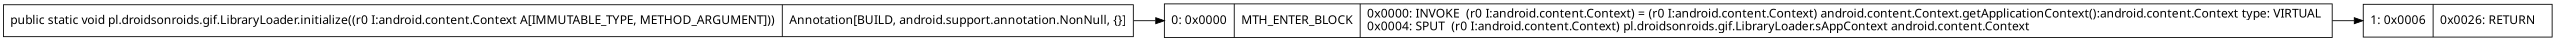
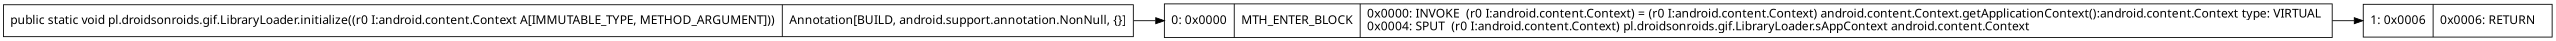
node "1: 0x0006": text "0x0026: RETURN" -> "0x0006: RETURN"
